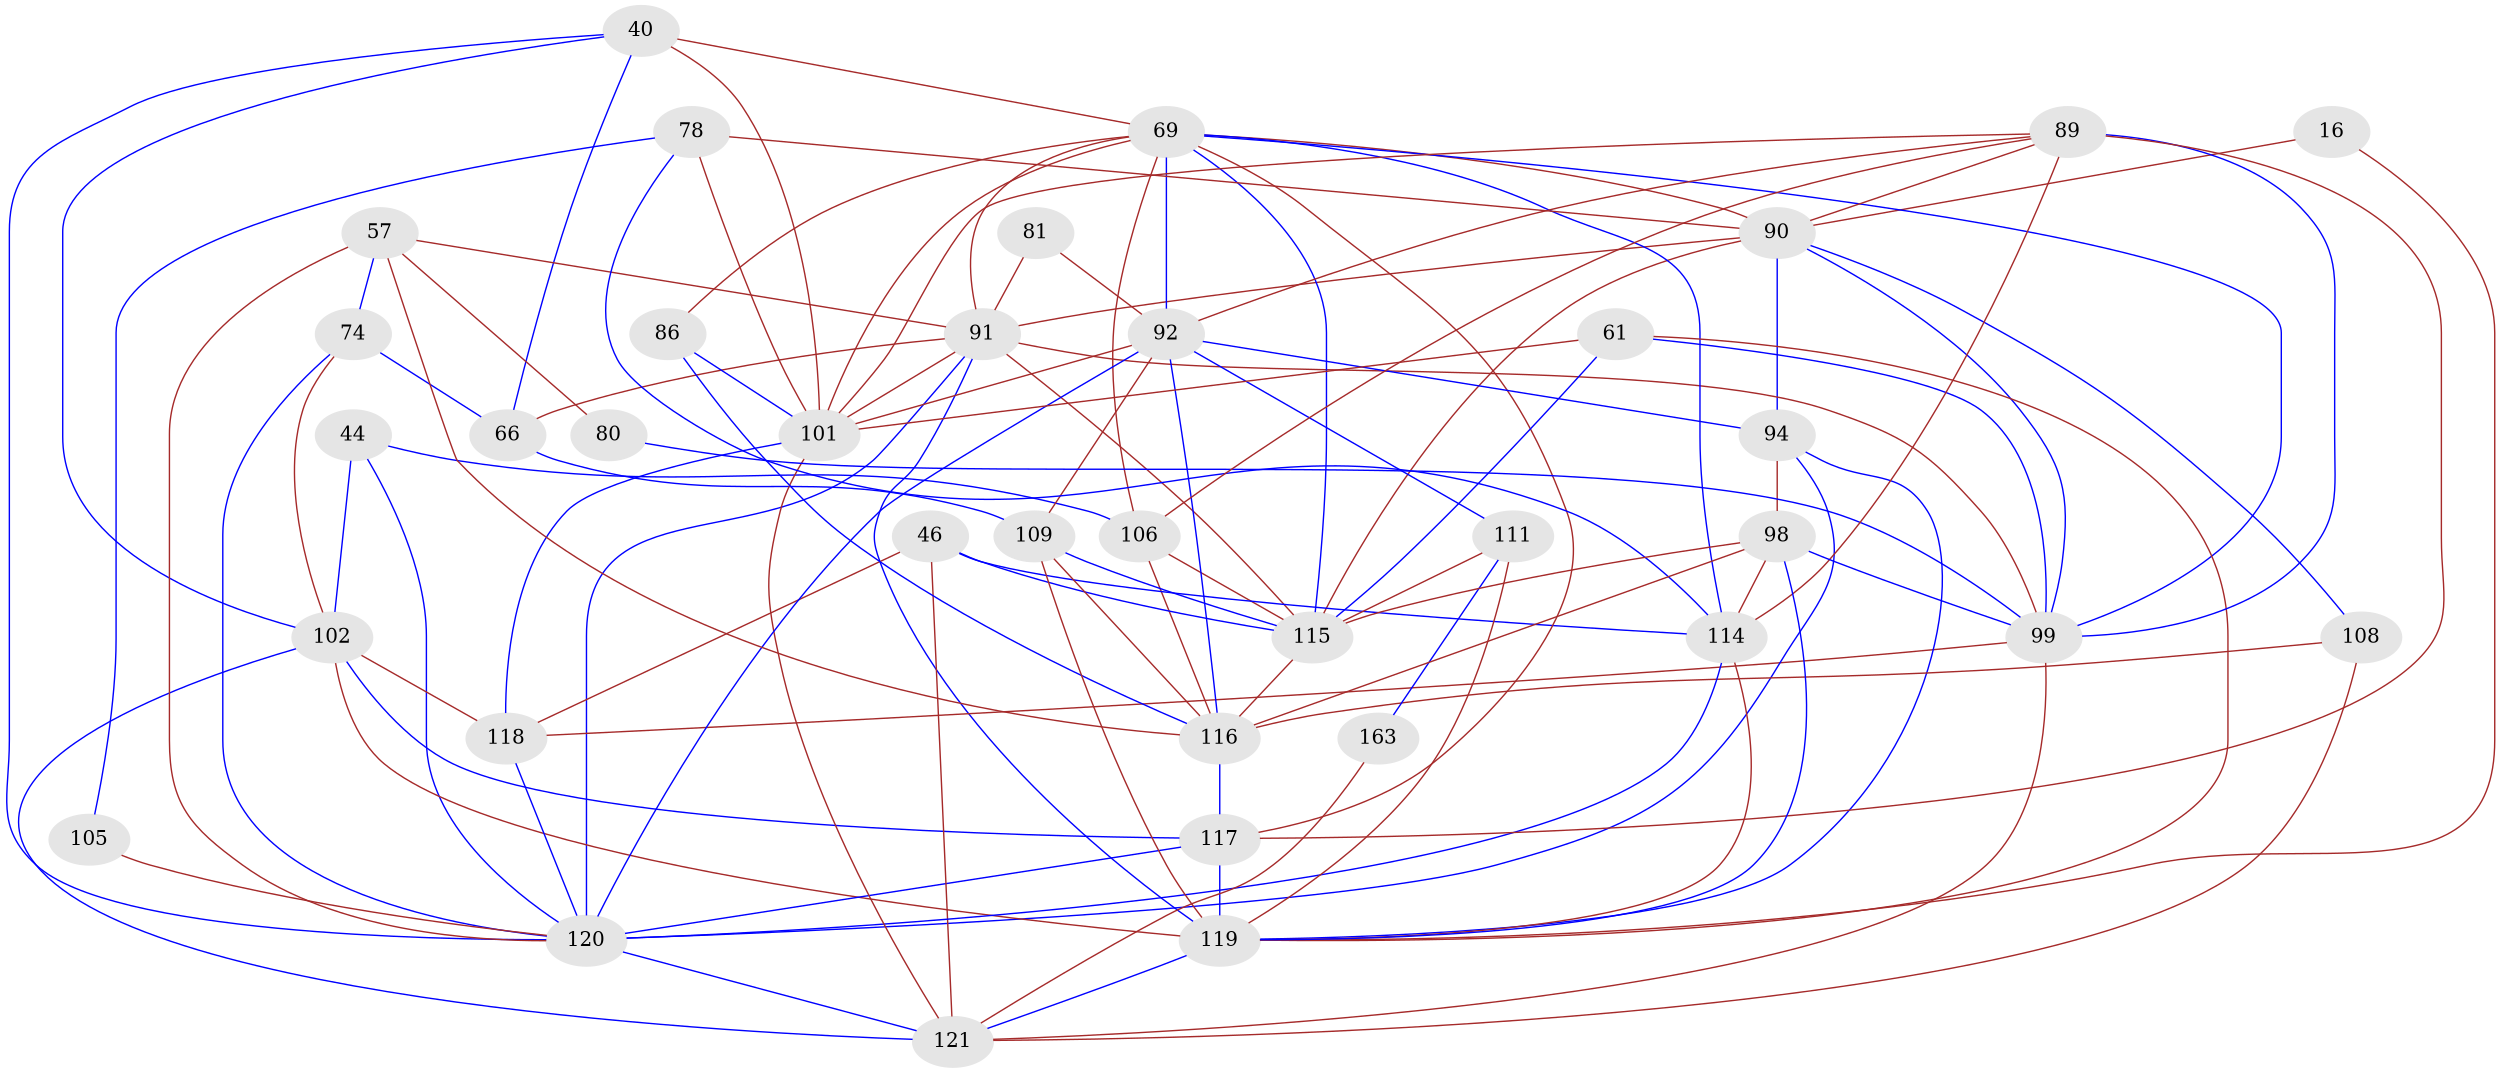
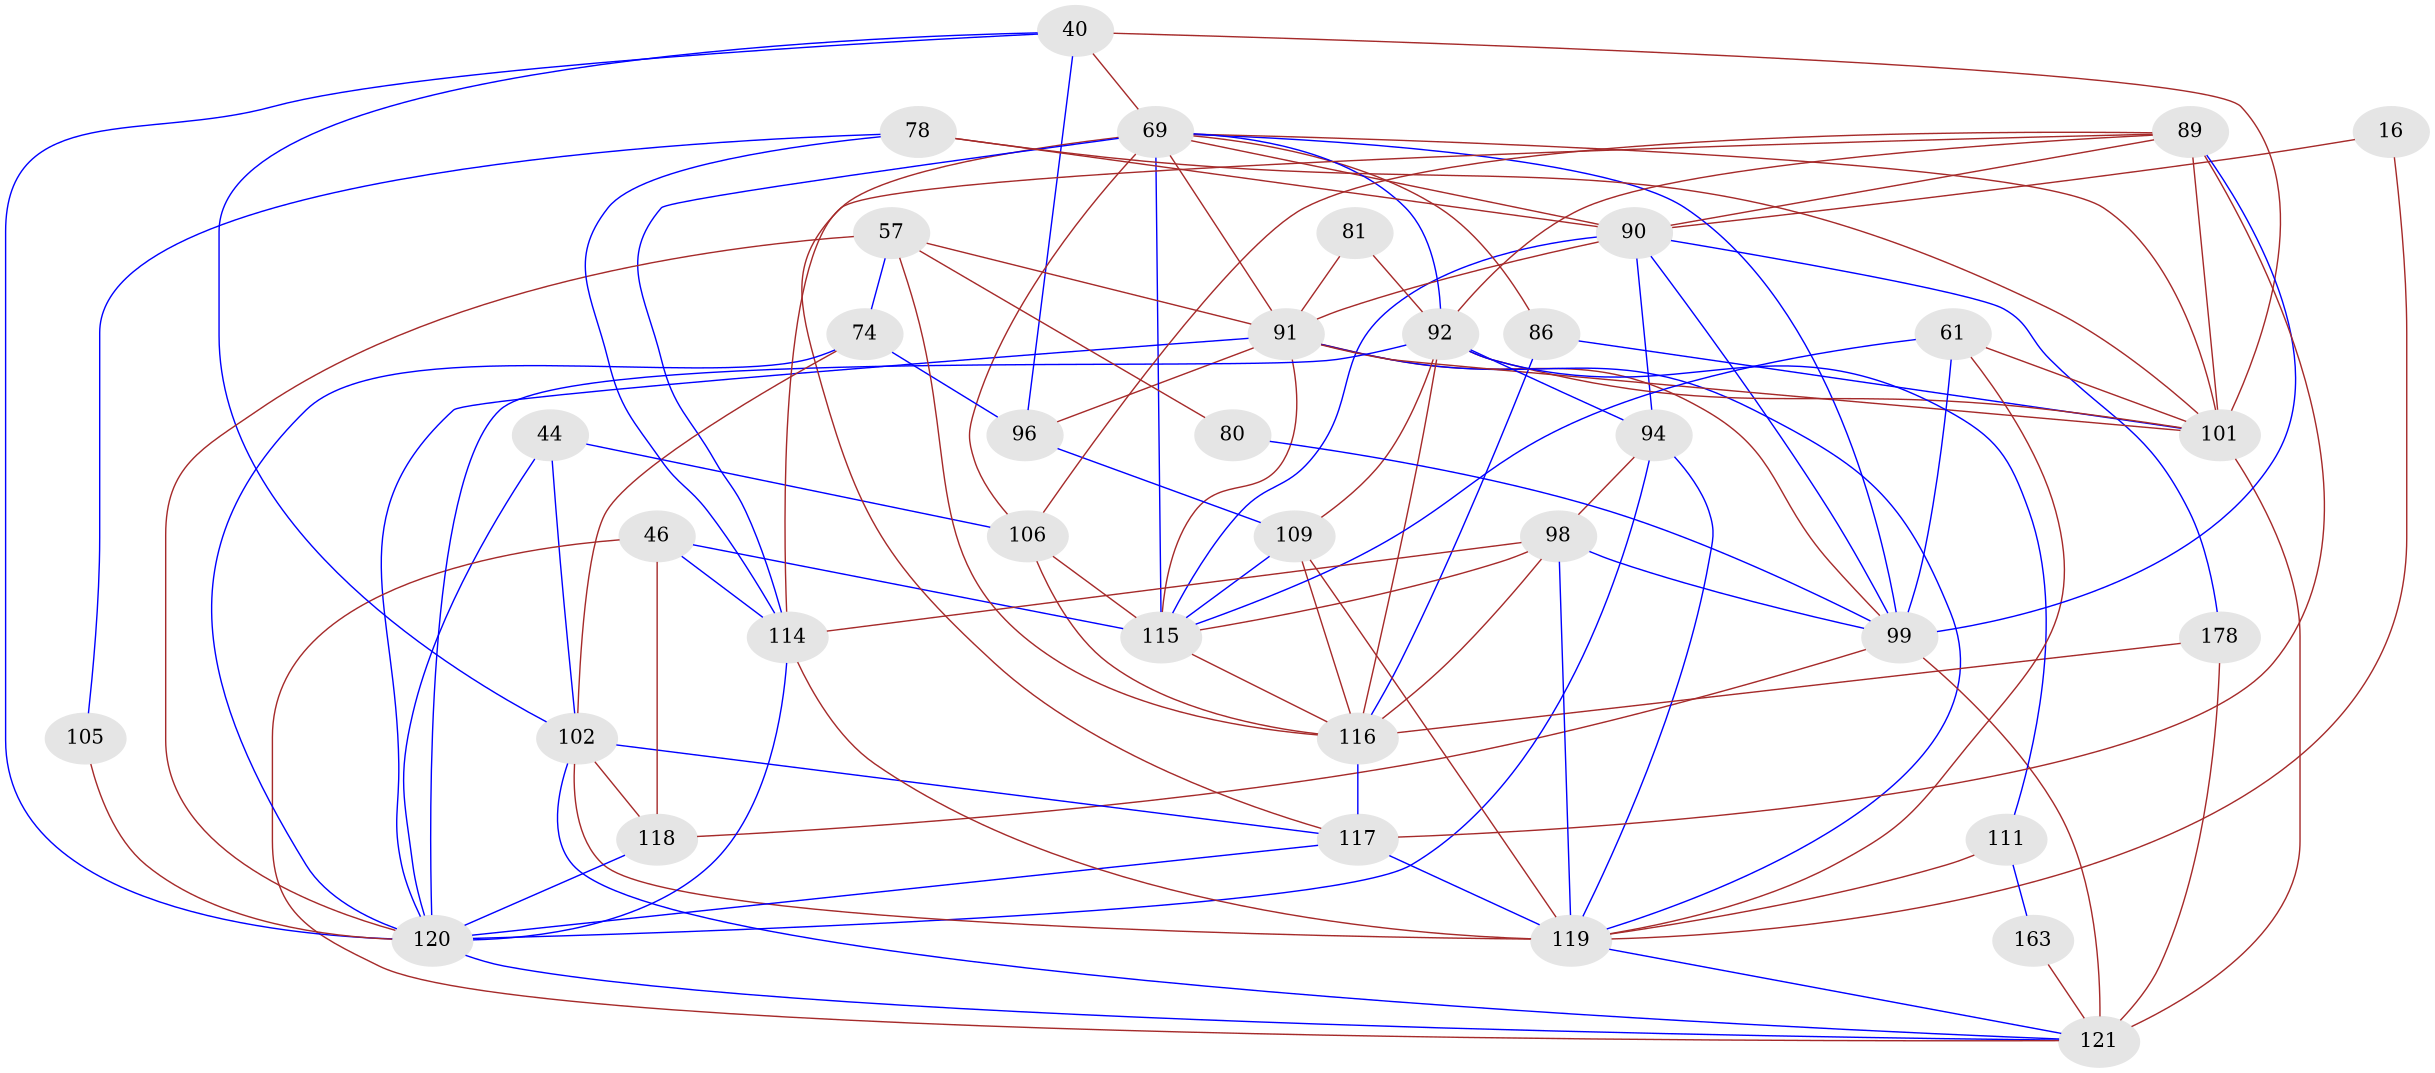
edge "90" -- "115": color brown -> blue
node "66": label "66" -> "96"
edge "101" -- "118": removed
edge "92" -- "116": color blue -> brown
edge "111" -- "115": removed
node "108": label "108" -> "178"
